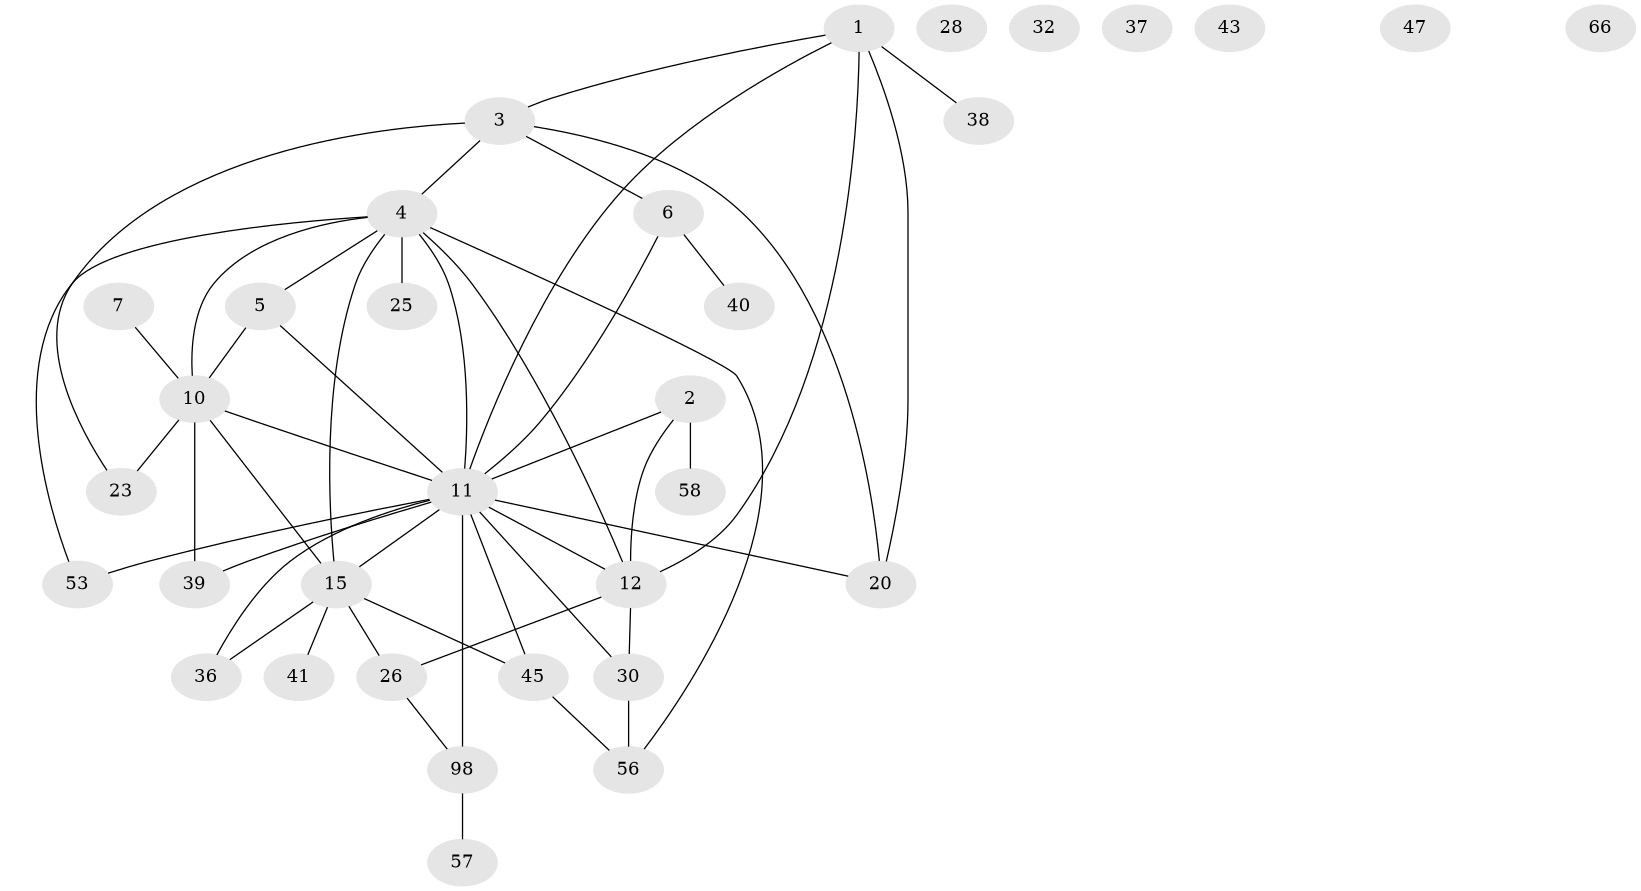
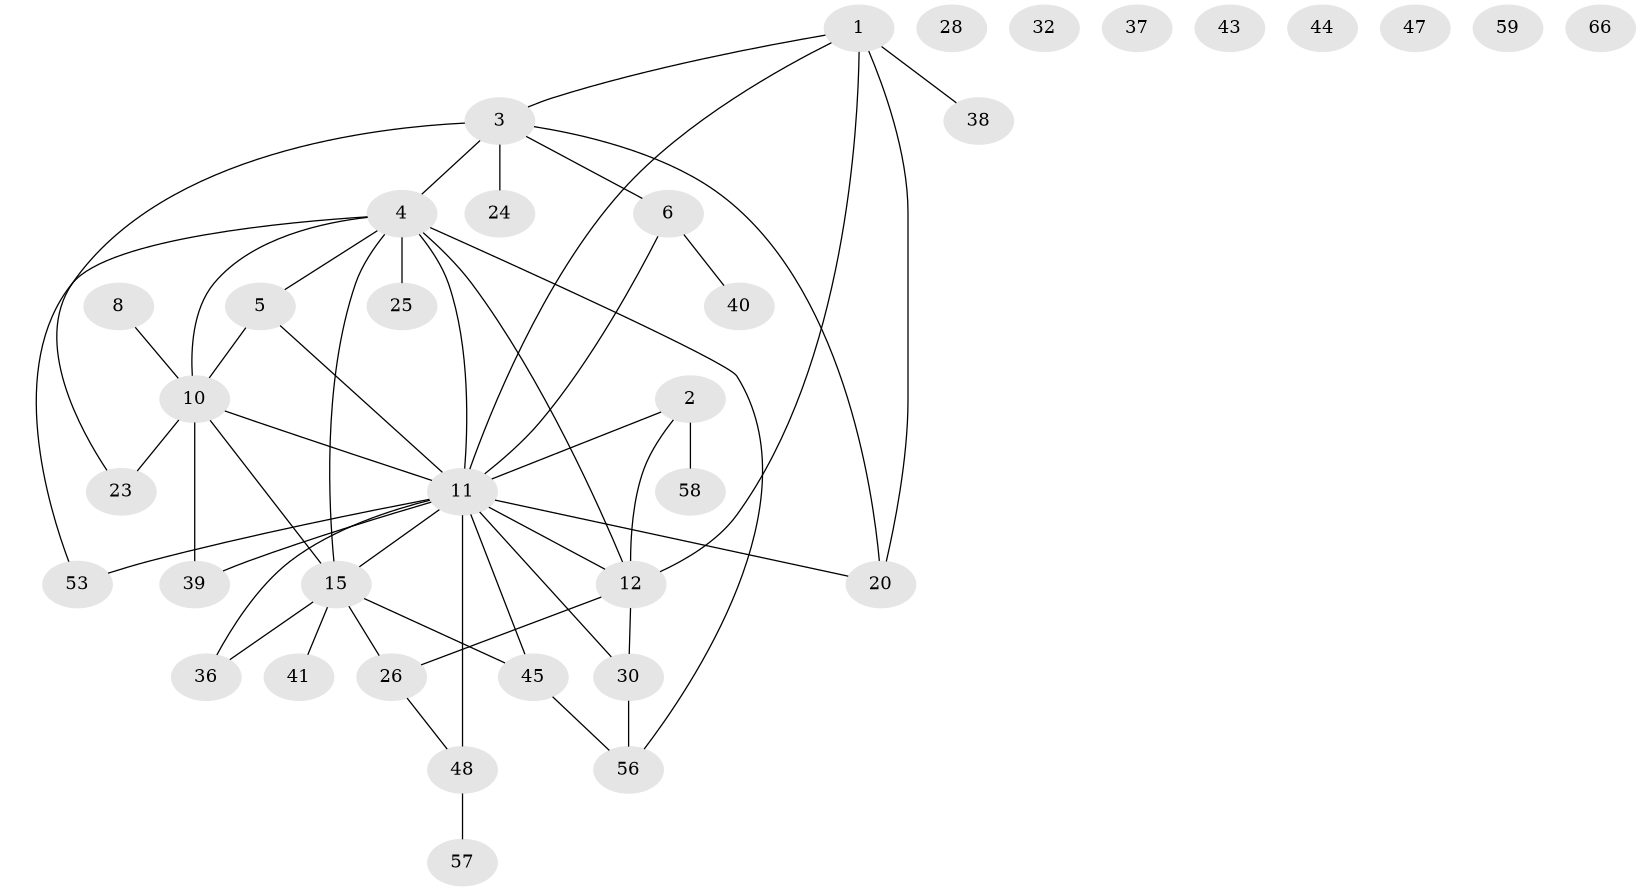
node "44": added
node "59": added
node "24": added
node "7": label "7" -> "8"
node "98": label "98" -> "48"
